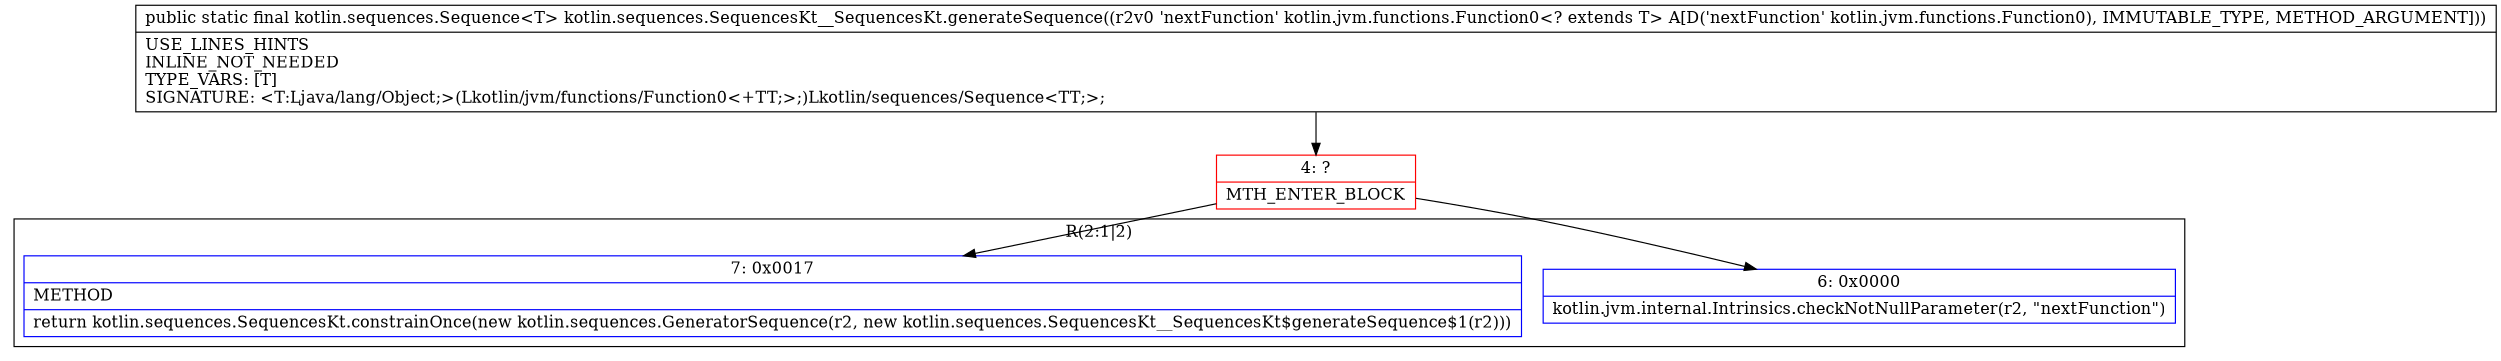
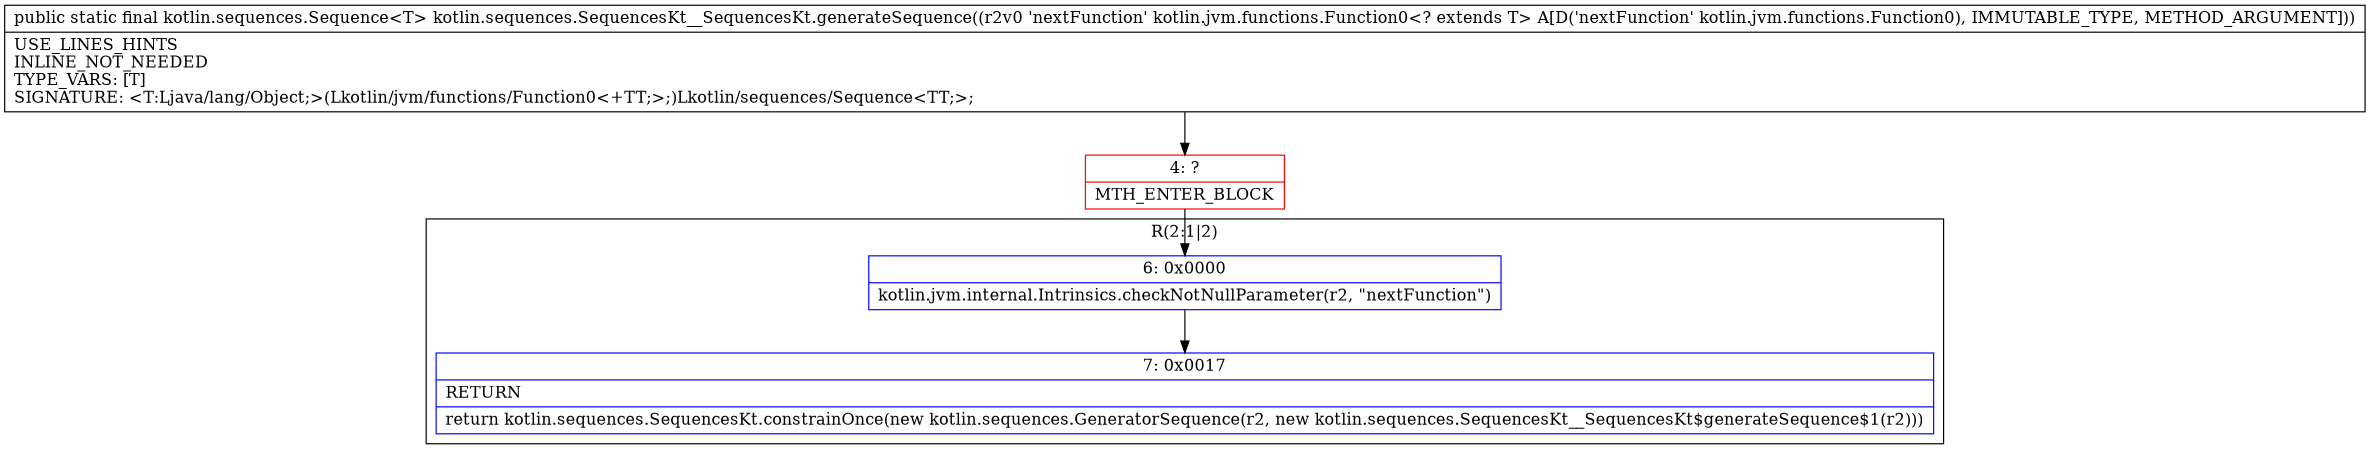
edge "4: ?" -> "7: 0x0017": now "6: 0x0000" -> "7: 0x0017"
node "7: 0x0017": text "METHOD" -> "RETURN"
